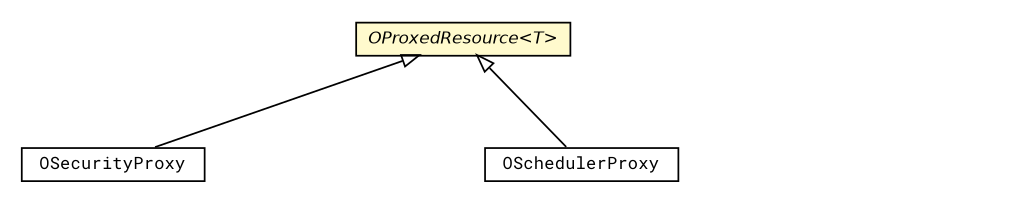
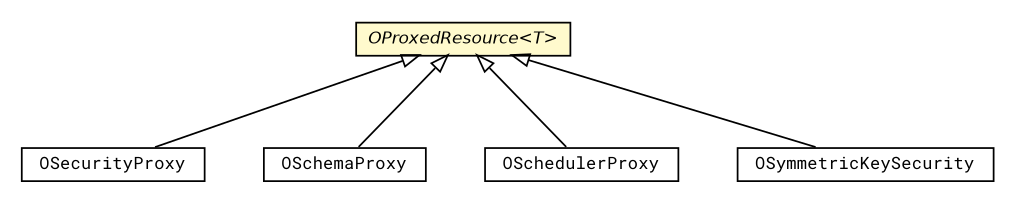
node "OSchemaProxy": added
node "OSymmetricKeySecurity": added
